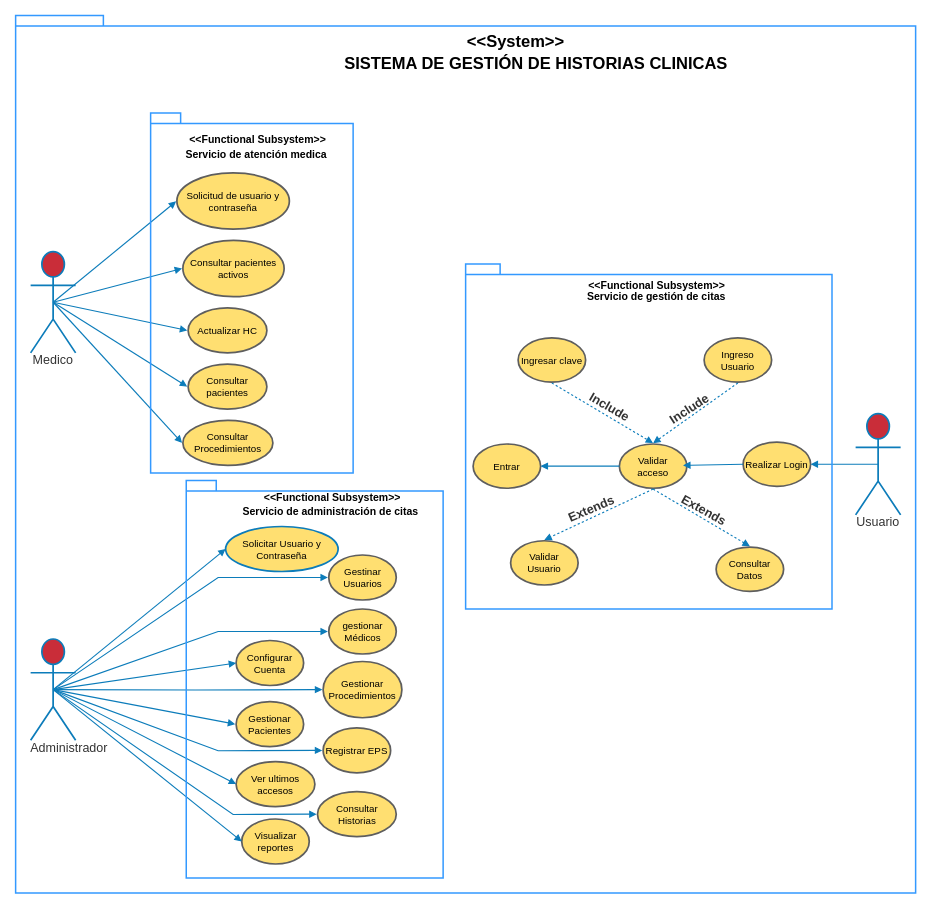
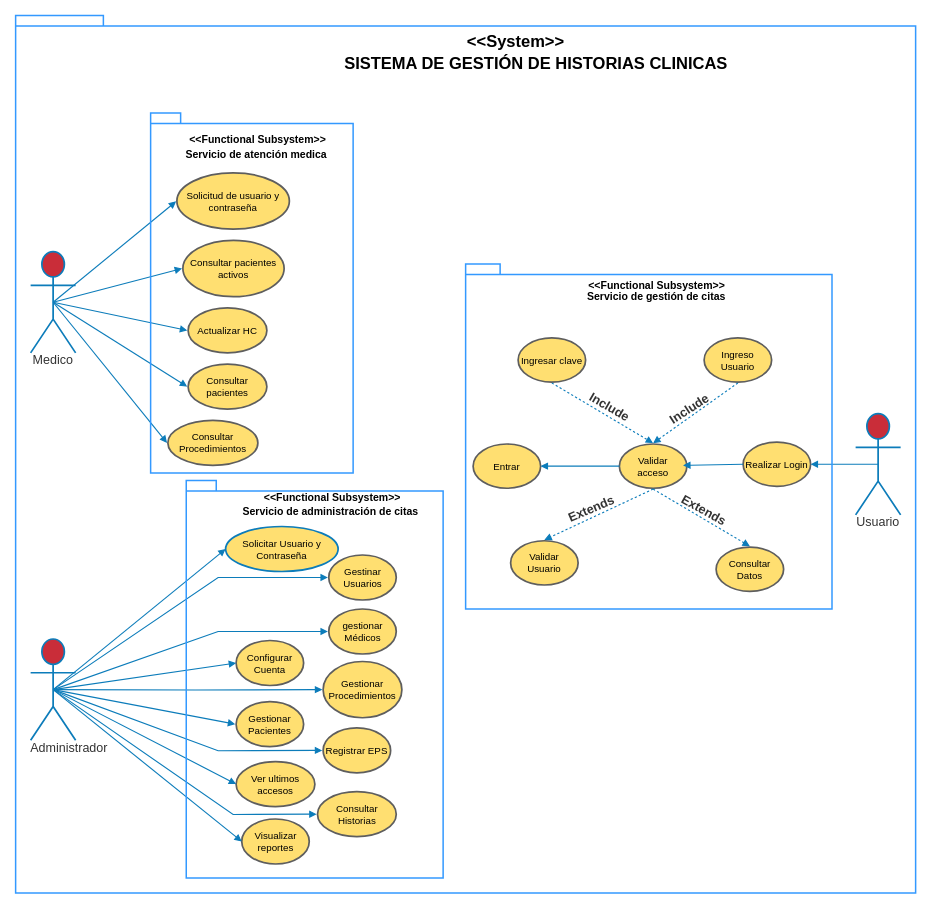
node "Consultar Procedimientos": moved (228, 443) -> (213, 443)
